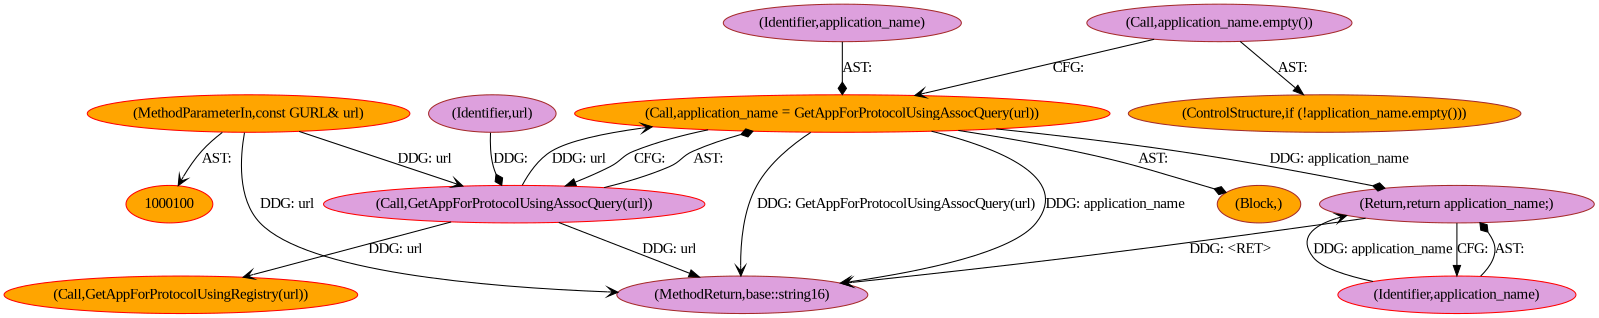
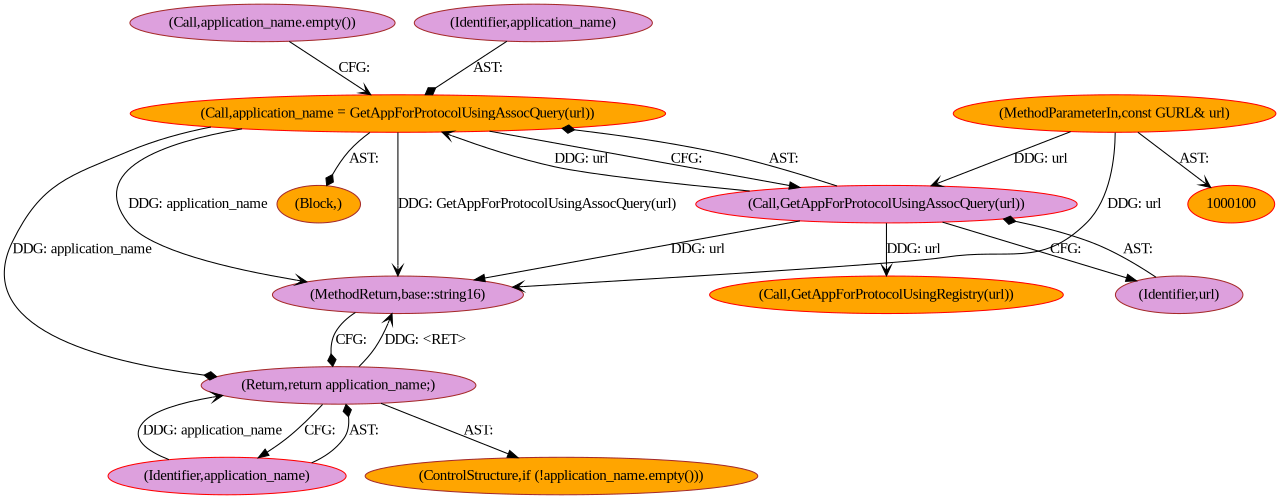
edge "(Call,application_name.empty())" -> "(ControlStructure,if (!application_name.empty()))": now "(Return,return application_name;)" -> "(ControlStructure,if (!application_name.empty()))"
edge "(Identifier,url)" -> "(Call,GetAppForProtocolUsingAssocQuery(url))": label "DDG: " -> "AST: "
edge "(Call,GetAppForProtocolUsingAssocQuery(url))" -> "(Identifier,url)": added, label "CFG:"
edge "(MethodReturn,base::string16)" -> "(Return,return application_name;)": added, label "CFG:"
